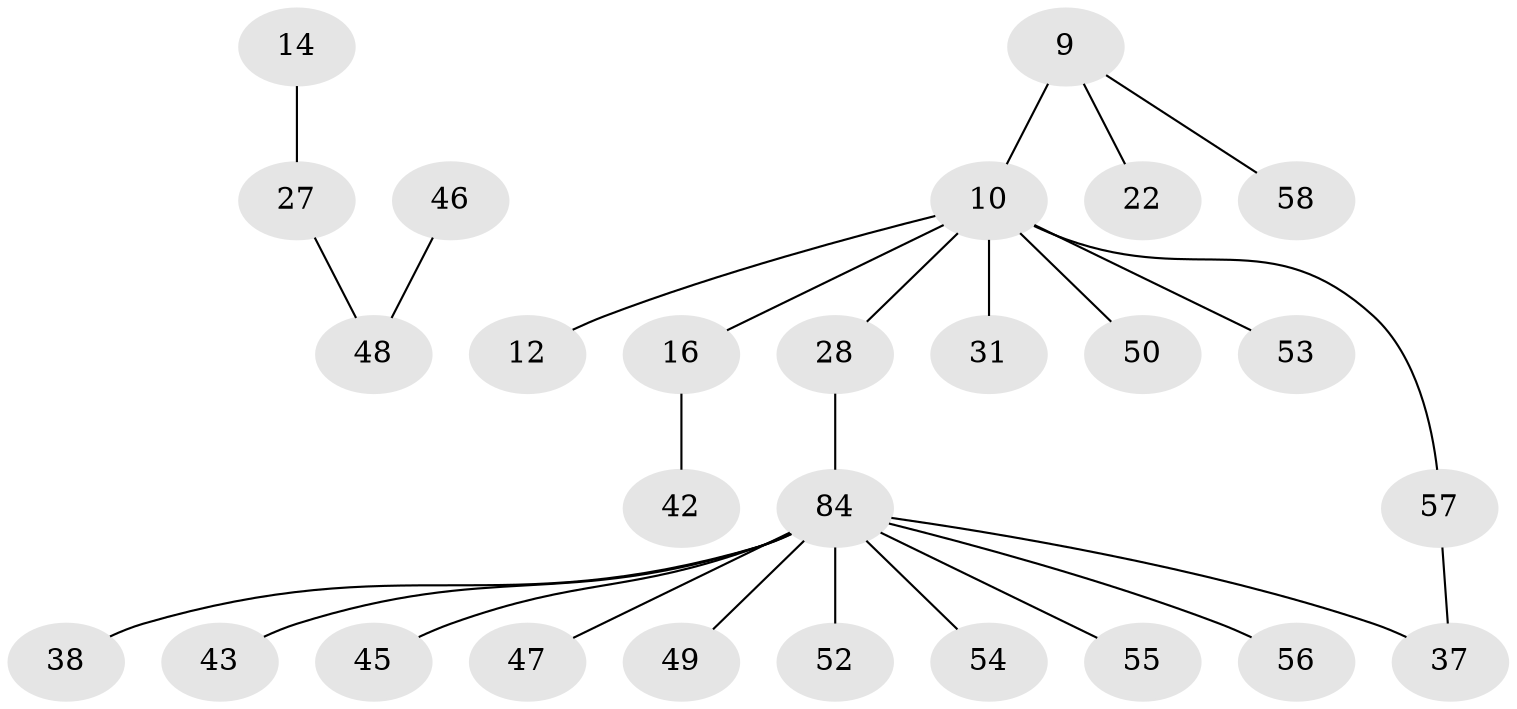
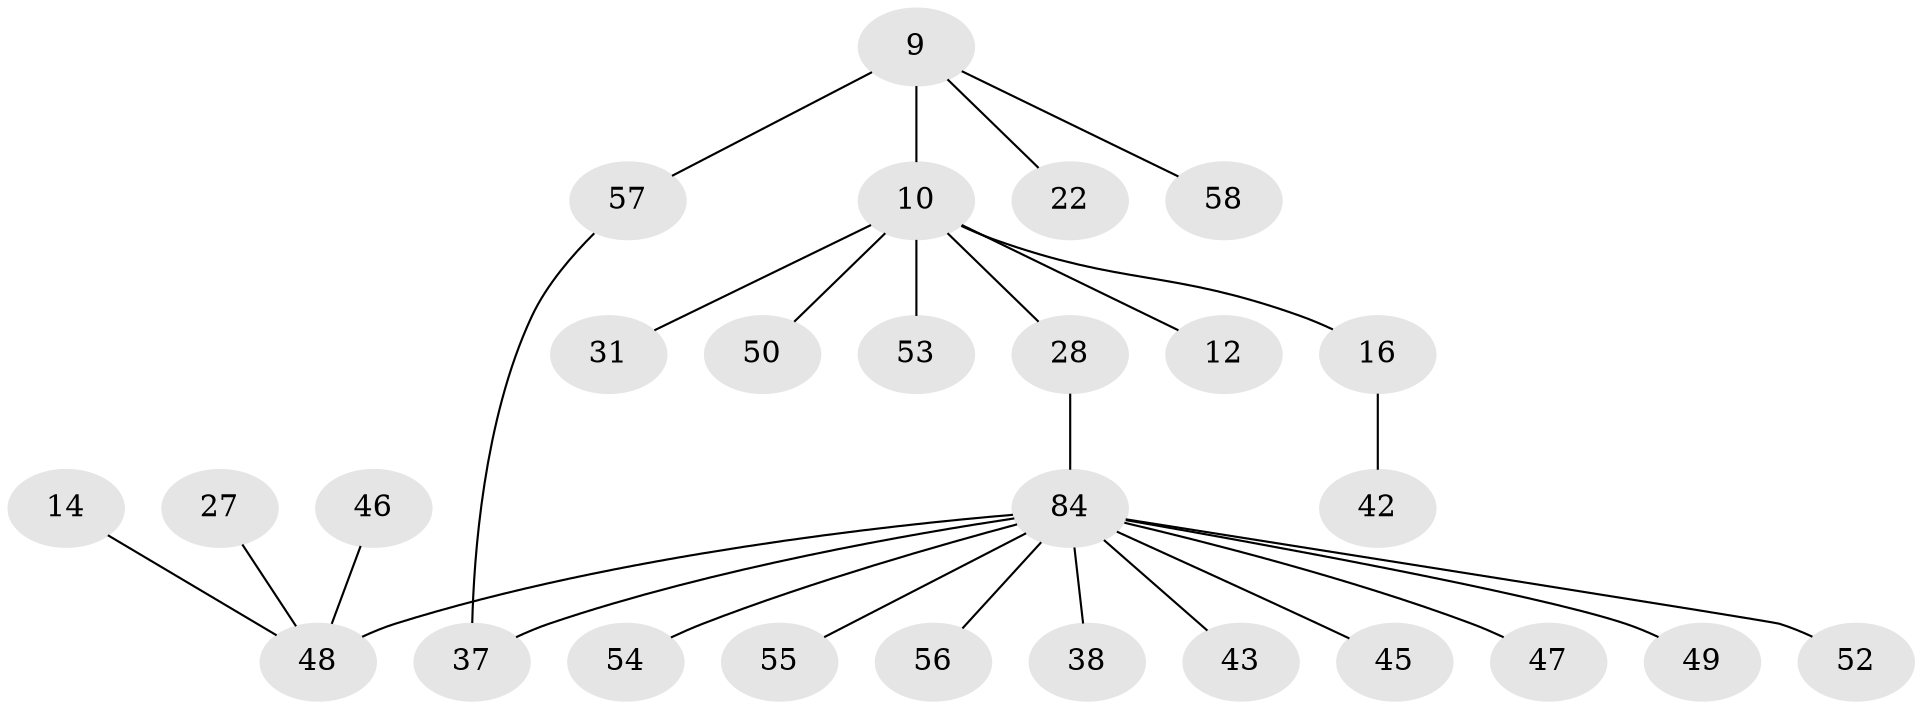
edge "14" -- "27": now "14" -- "48"
edge "10" -- "57": now "9" -- "57"
edge "84" -- "48": added
